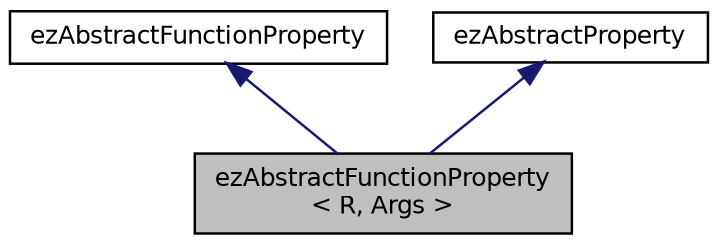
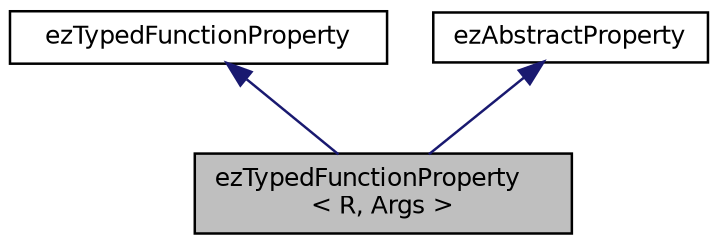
node "ezAbstractFunctionProperty": label "ezAbstractFunctionProperty" -> "ezTypedFunctionProperty"
node "ezAbstractFunctionProperty < R, Args >": label "ezAbstractFunctionProperty < R, Args >" -> "ezTypedFunctionProperty < R, Args >"
